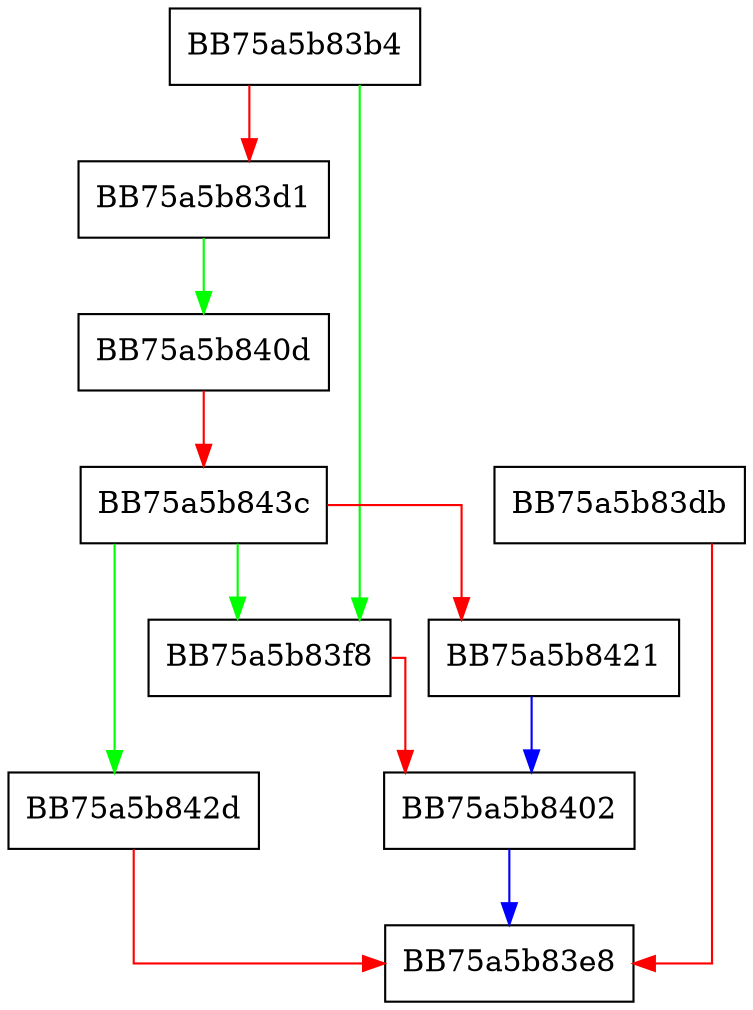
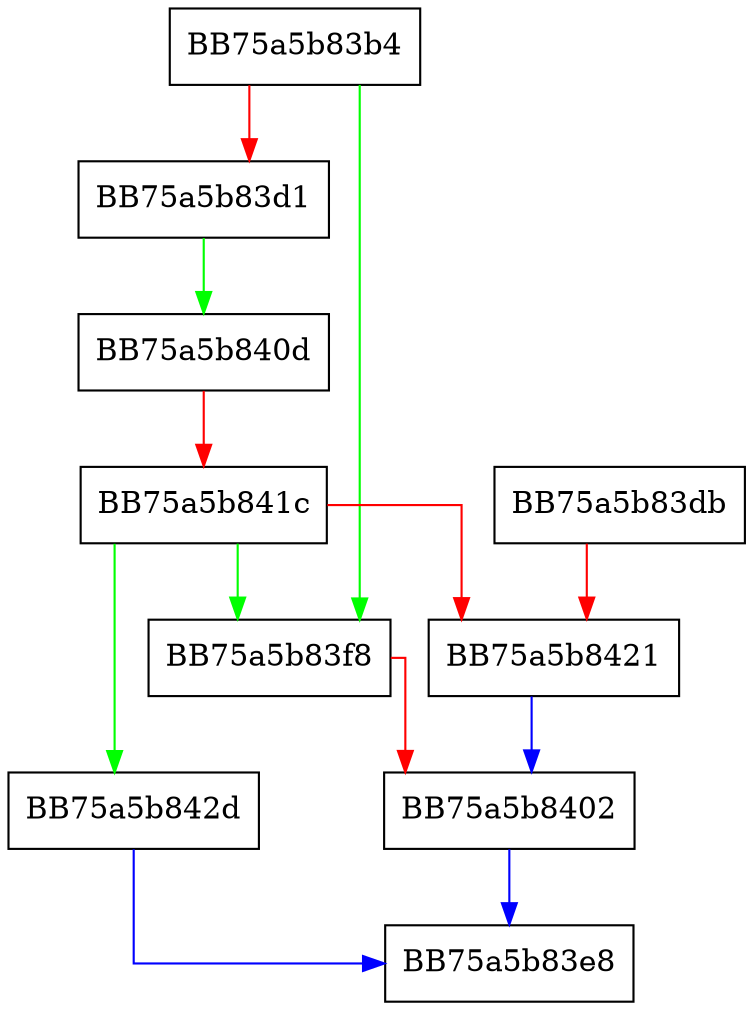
node "BB75a5b843c": label "BB75a5b843c" -> "BB75a5b841c"
edge "BB75a5b83db" -> "BB75a5b83e8": now "BB75a5b83db" -> "BB75a5b8421"
edge "BB75a5b842d" -> "BB75a5b83e8": color red -> blue
